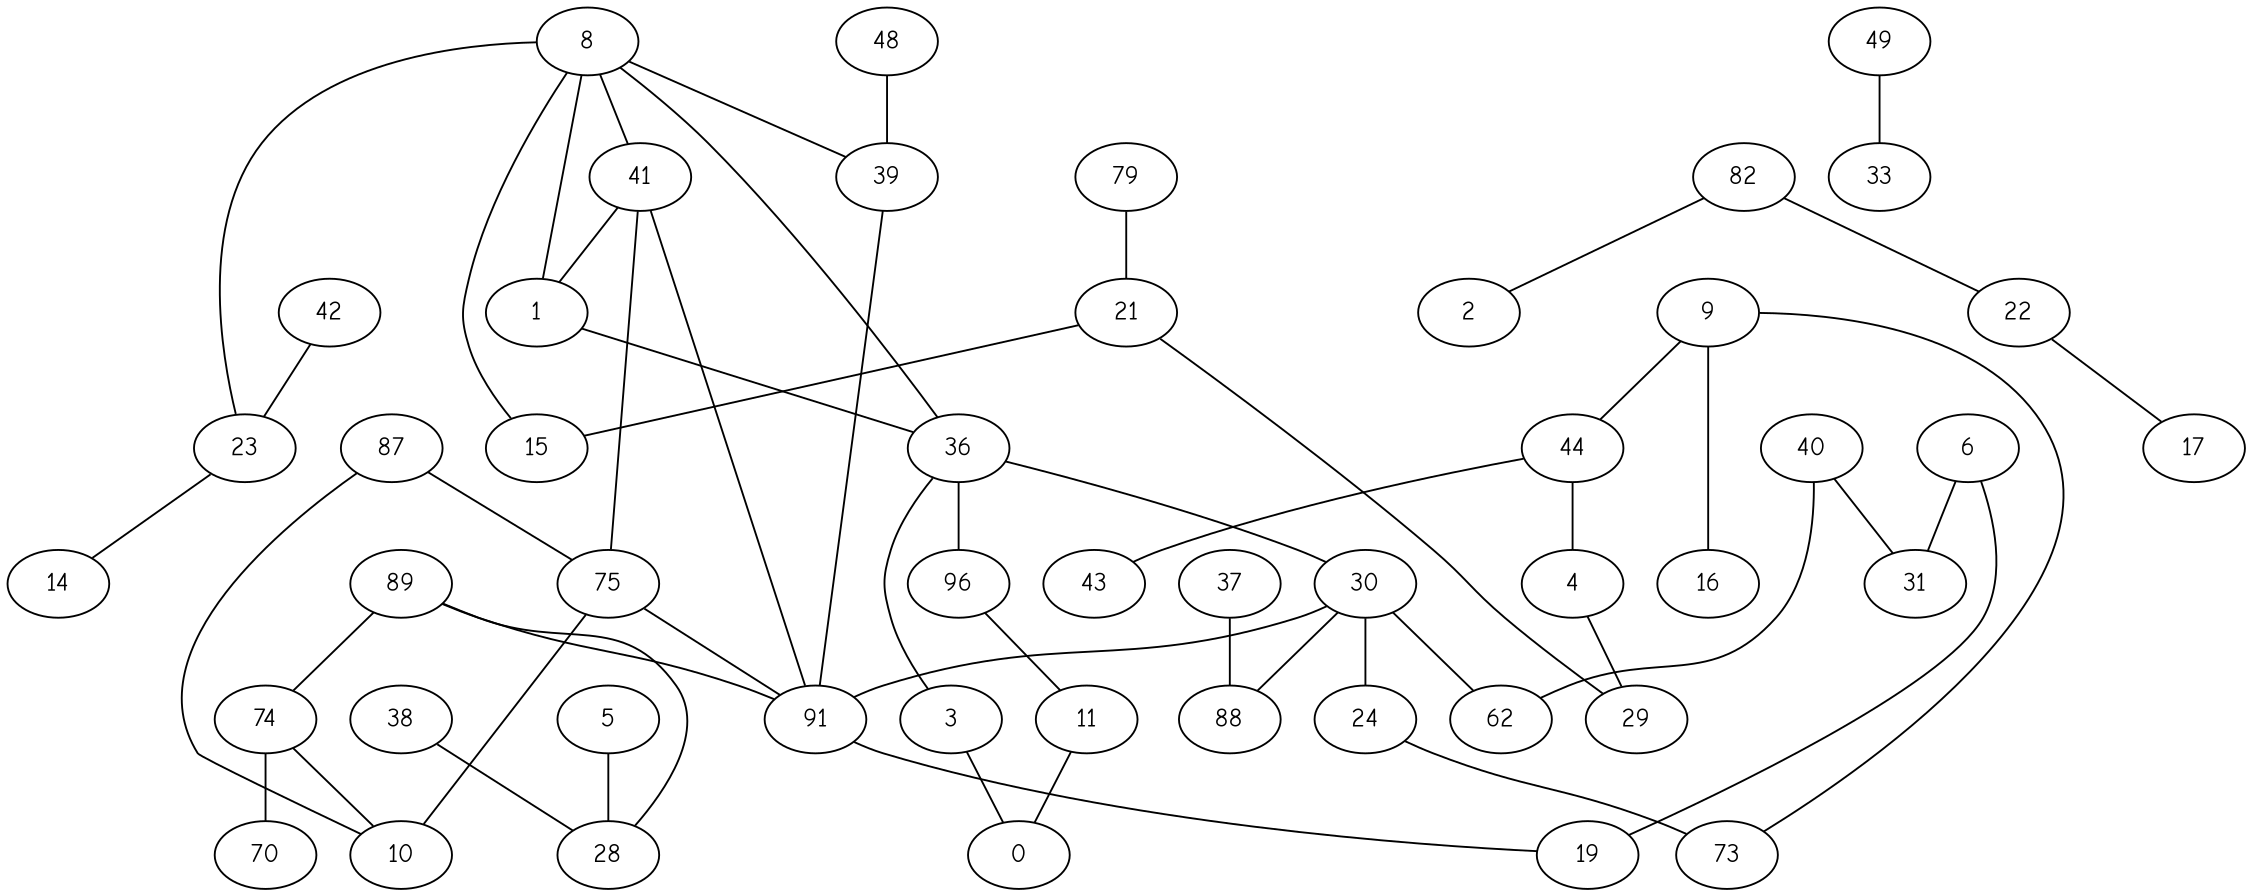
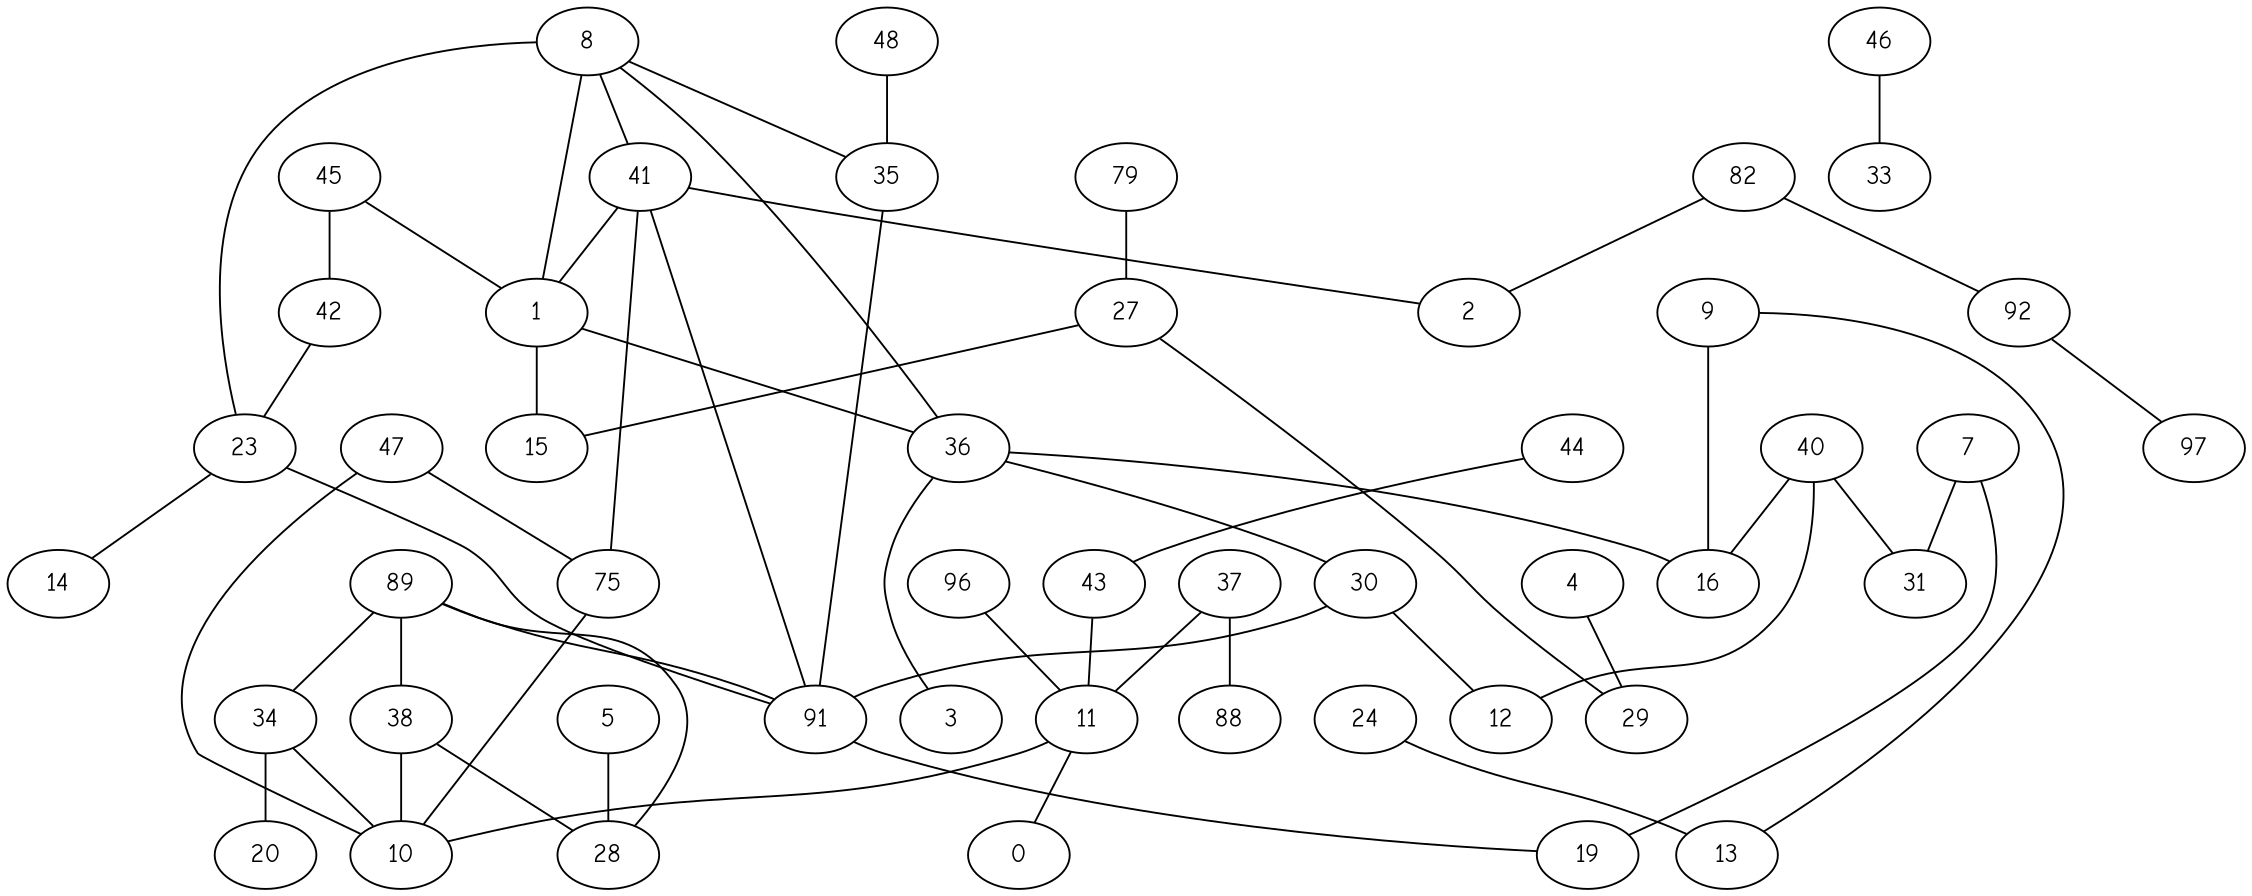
node "49": label "49" -> "46"
node "45": added
node "39": label "39" -> "35"
edge "8" -- "15": now "1" -- "15"
edge "41" -- "2": added
node "21": label "21" -> "27"
node "22": label "22" -> "92"
edge "9" -- "44": removed
node "87": label "87" -> "47"
node "6": label "6" -> "7"
node "17": label "17" -> "97"
edge "36" -- "96": now "36" -- "16"
edge "44" -- "4": removed
edge "40" -- "16": added
edge "43" -- "11": added
edge "30" -- "88": removed
edge "89" -- "38": added
edge "75" -- "91": now "23" -- "91"
edge "30" -- "24": removed
edge "37" -- "11": added
node "74": label "74" -> "34"
node "62": label "62" -> "12"
edge "38" -- "10": added
edge "3" -- "0": removed
edge "11" -- "10": added
node "70": label "70" -> "20"
node "73": label "73" -> "13"
